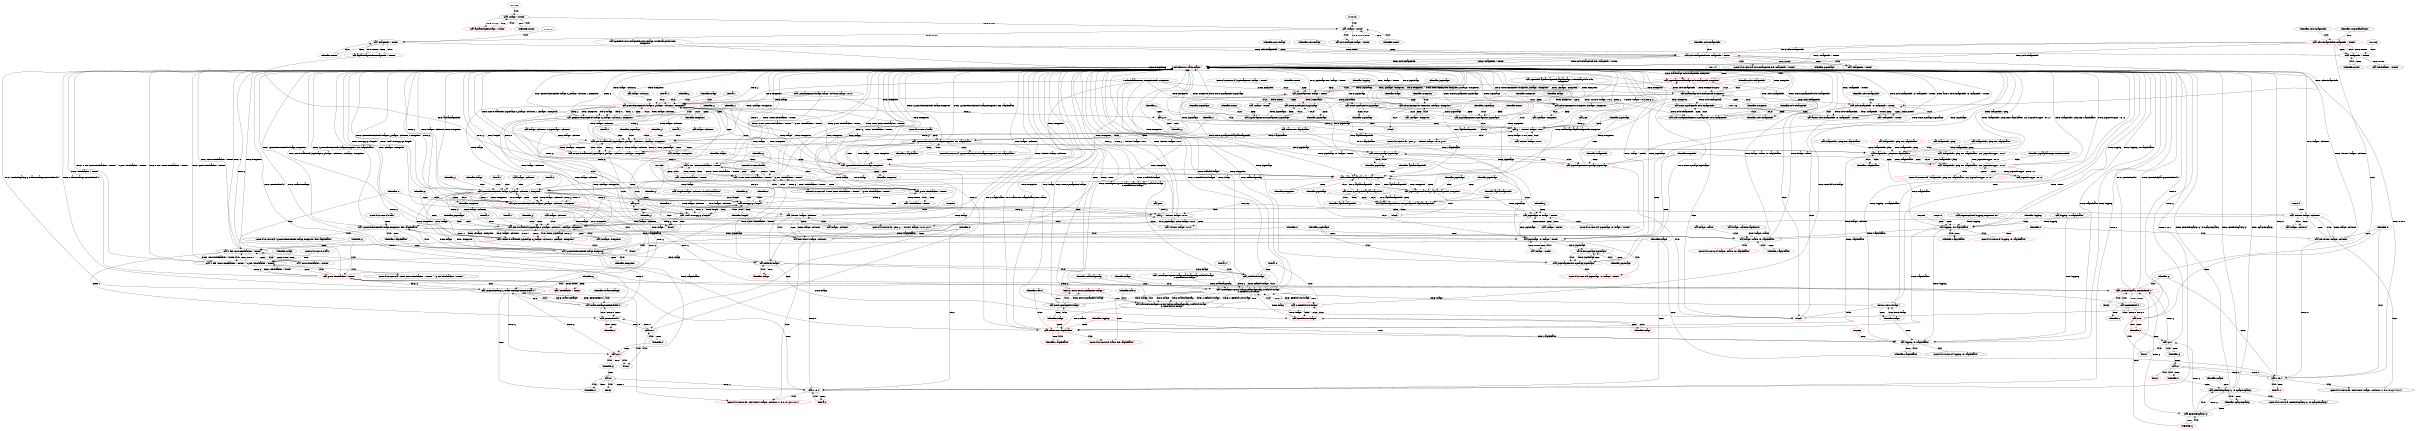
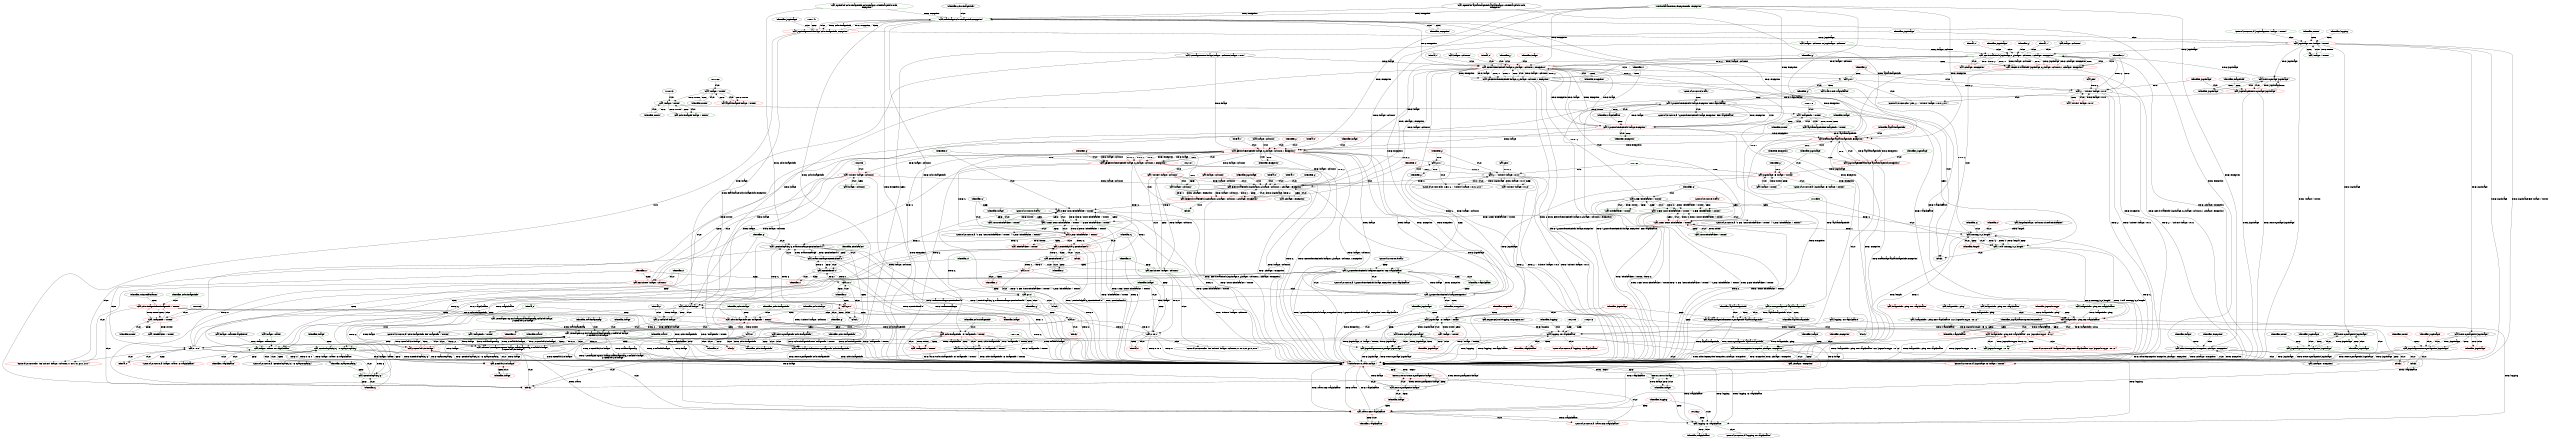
edge "(MethodReturn,static Image *)" -> "(Call,jng_image=ReadImage(color_image_info,exception))": reversed
node "(Identifier,QuantumRange)": label "(Identifier,QuantumRange)" -> "(Identifier,PixelPacket)"
node "(Identifier,jng_color_type)": added
edge "(Call,2*TellBlob(image))" -> "(Call,TellBlob(image))": added, label "CFG:"
